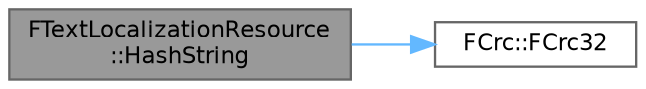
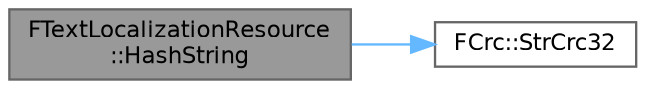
node "FCrc::FCrc32": label "FCrc::FCrc32" -> "FCrc::StrCrc32"
